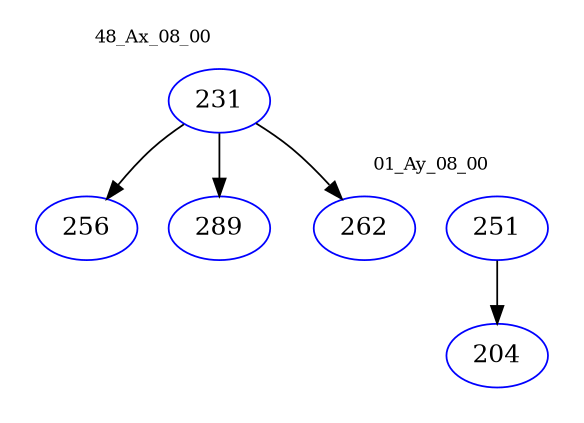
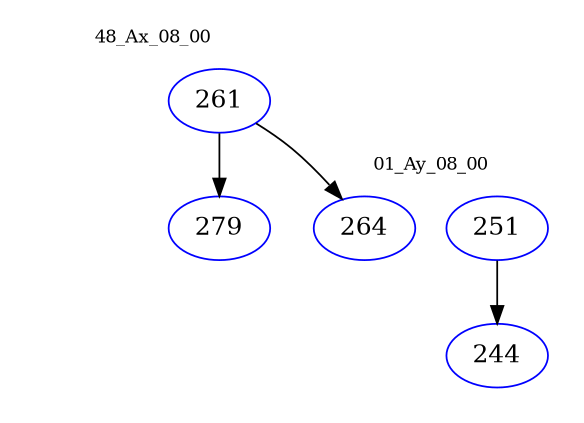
node "231": label "231" -> "261"
node "256": removed
node "289": label "289" -> "279"
node "262": label "262" -> "264"
node "204": label "204" -> "244"
